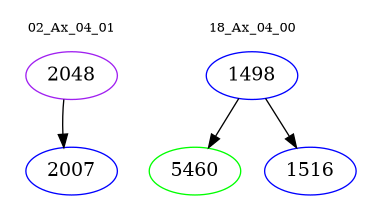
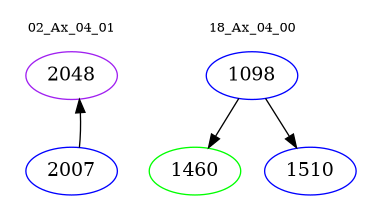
node "1498": label "1498" -> "1098"
edge "2048" -> "2007": reversed
node "5460": label "5460" -> "1460"
node "1516": label "1516" -> "1510"
